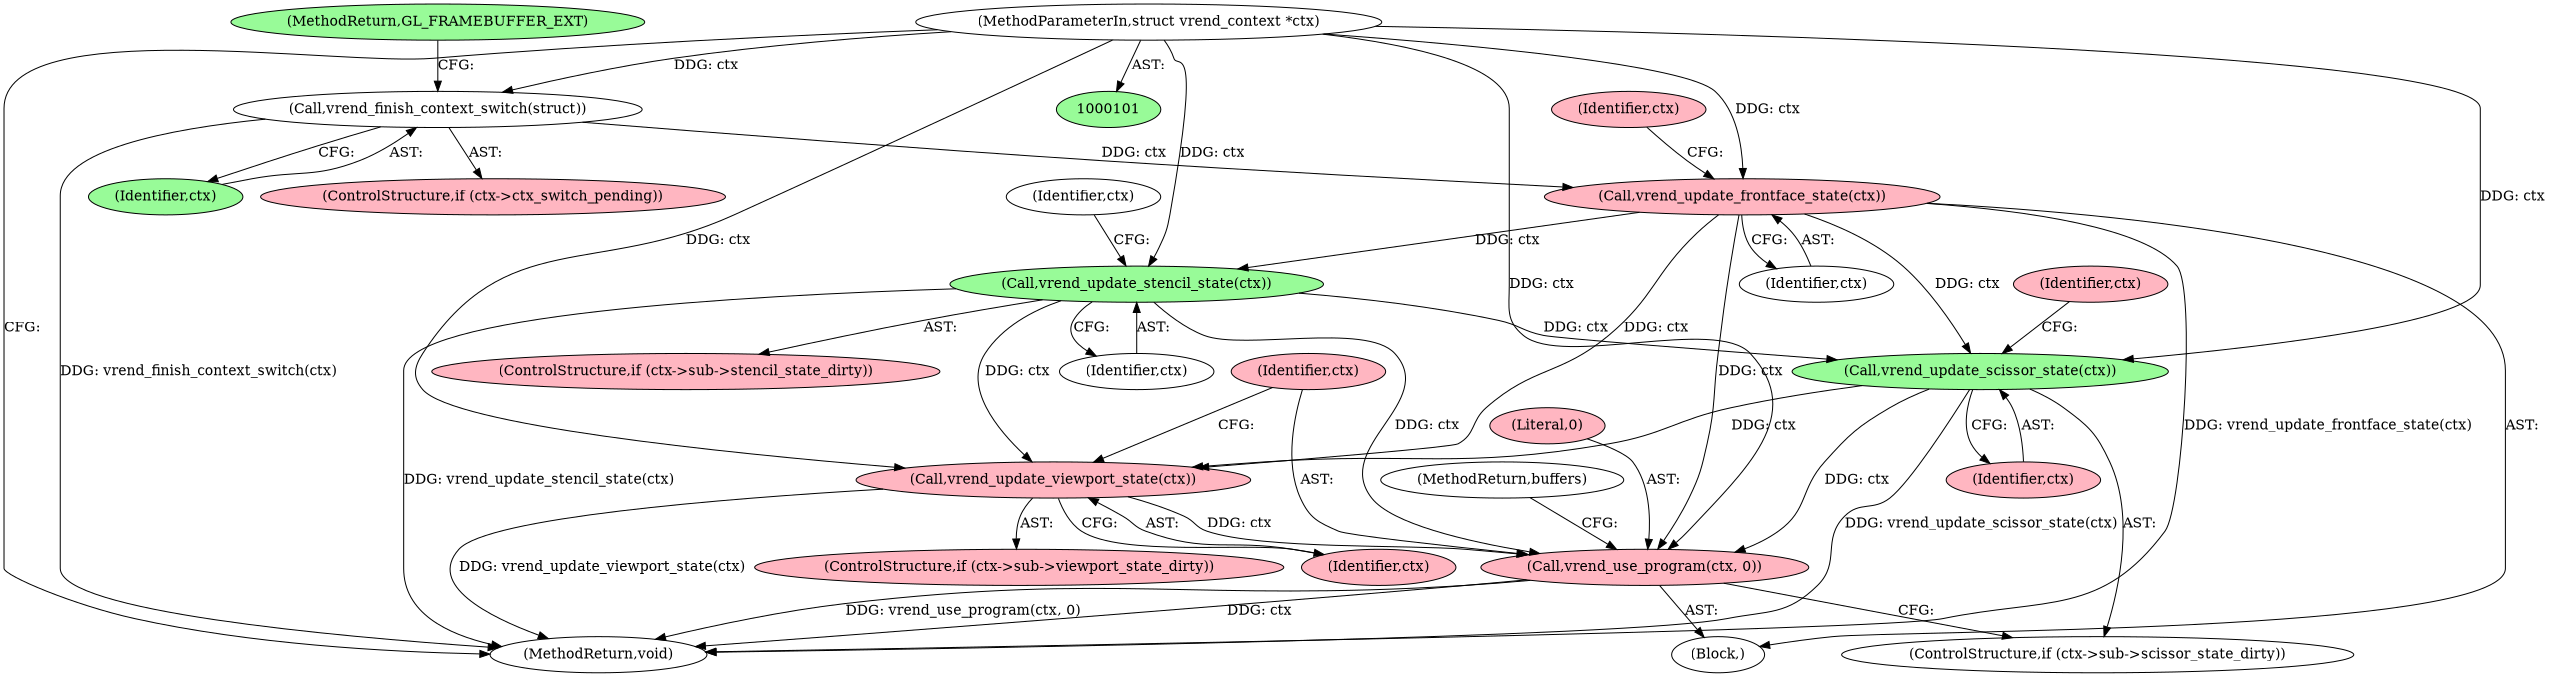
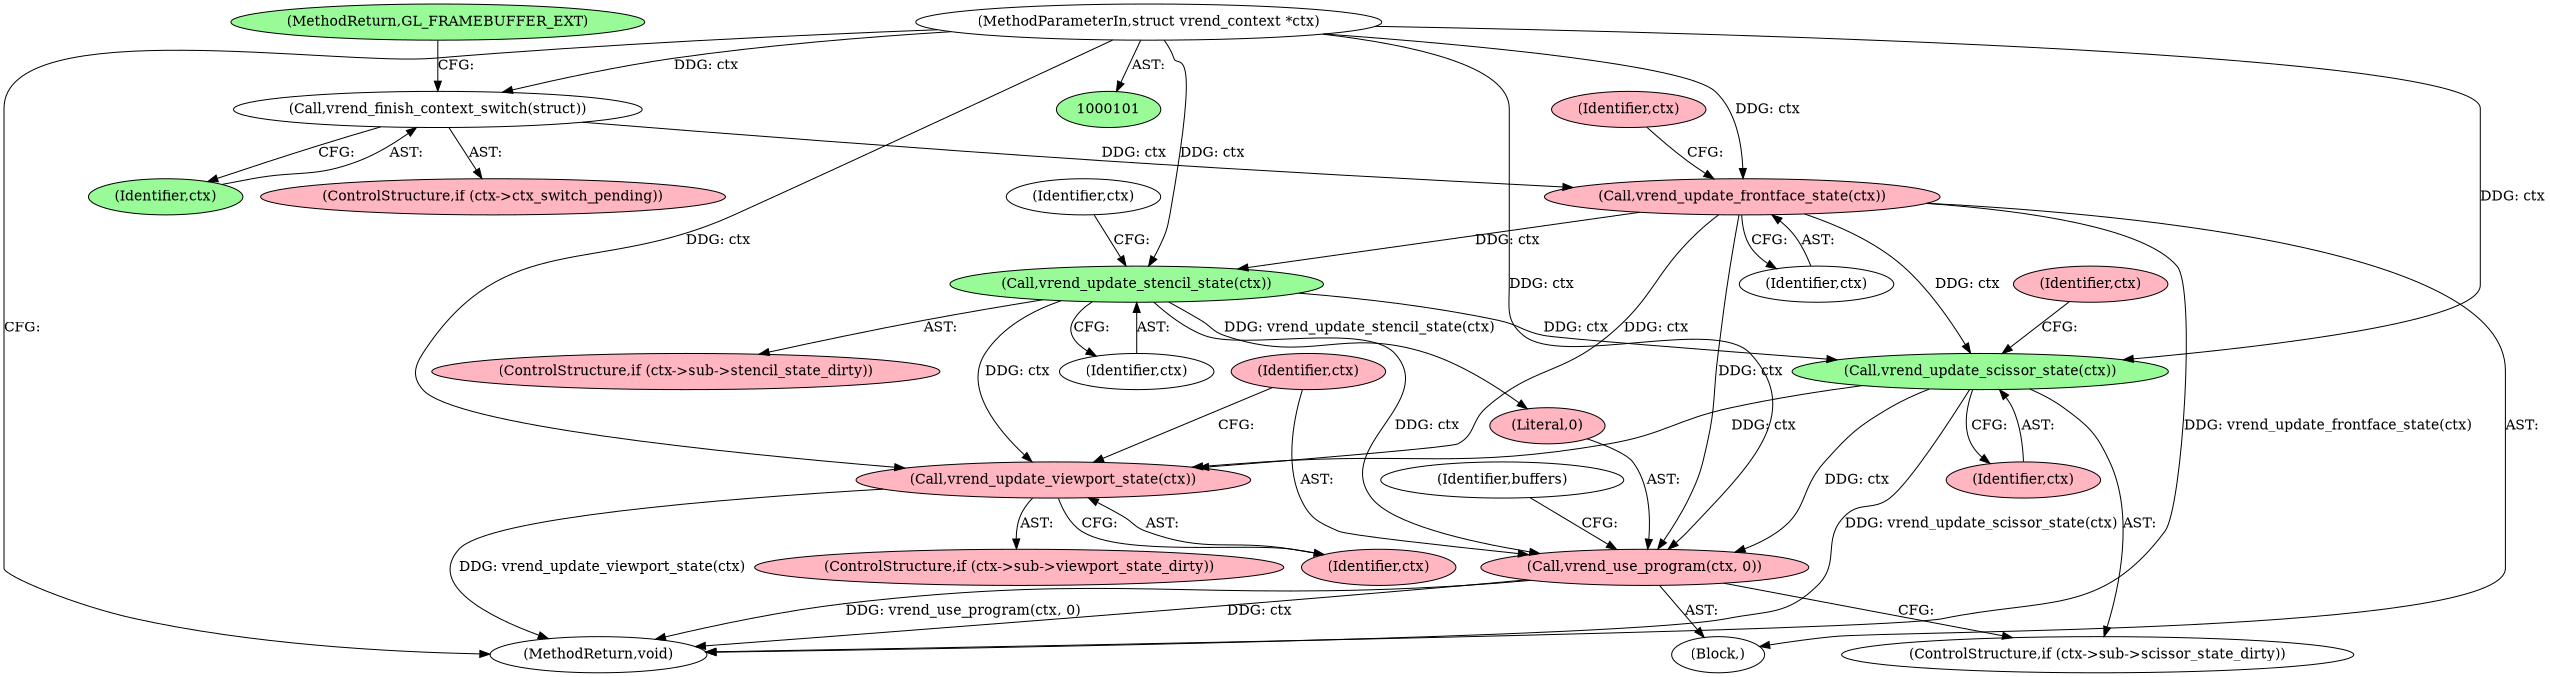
edge "(Call,vrend_update_stencil_state(ctx))" -> "(MethodReturn,void)": now "(Call,vrend_update_stencil_state(ctx))" -> "(Literal,0)"
node "(MethodReturn,buffers)": label "(MethodReturn,buffers)" -> "(Identifier,buffers)"
edge "(Call,vrend_finish_context_switch(struct))" -> "(MethodReturn,void)": removed, label "DDG: vrend_finish_context_switch(ctx)"
edge "(Call,vrend_update_viewport_state(ctx))" -> "(Call,vrend_use_program(ctx, 0))": removed, label "DDG: ctx"
